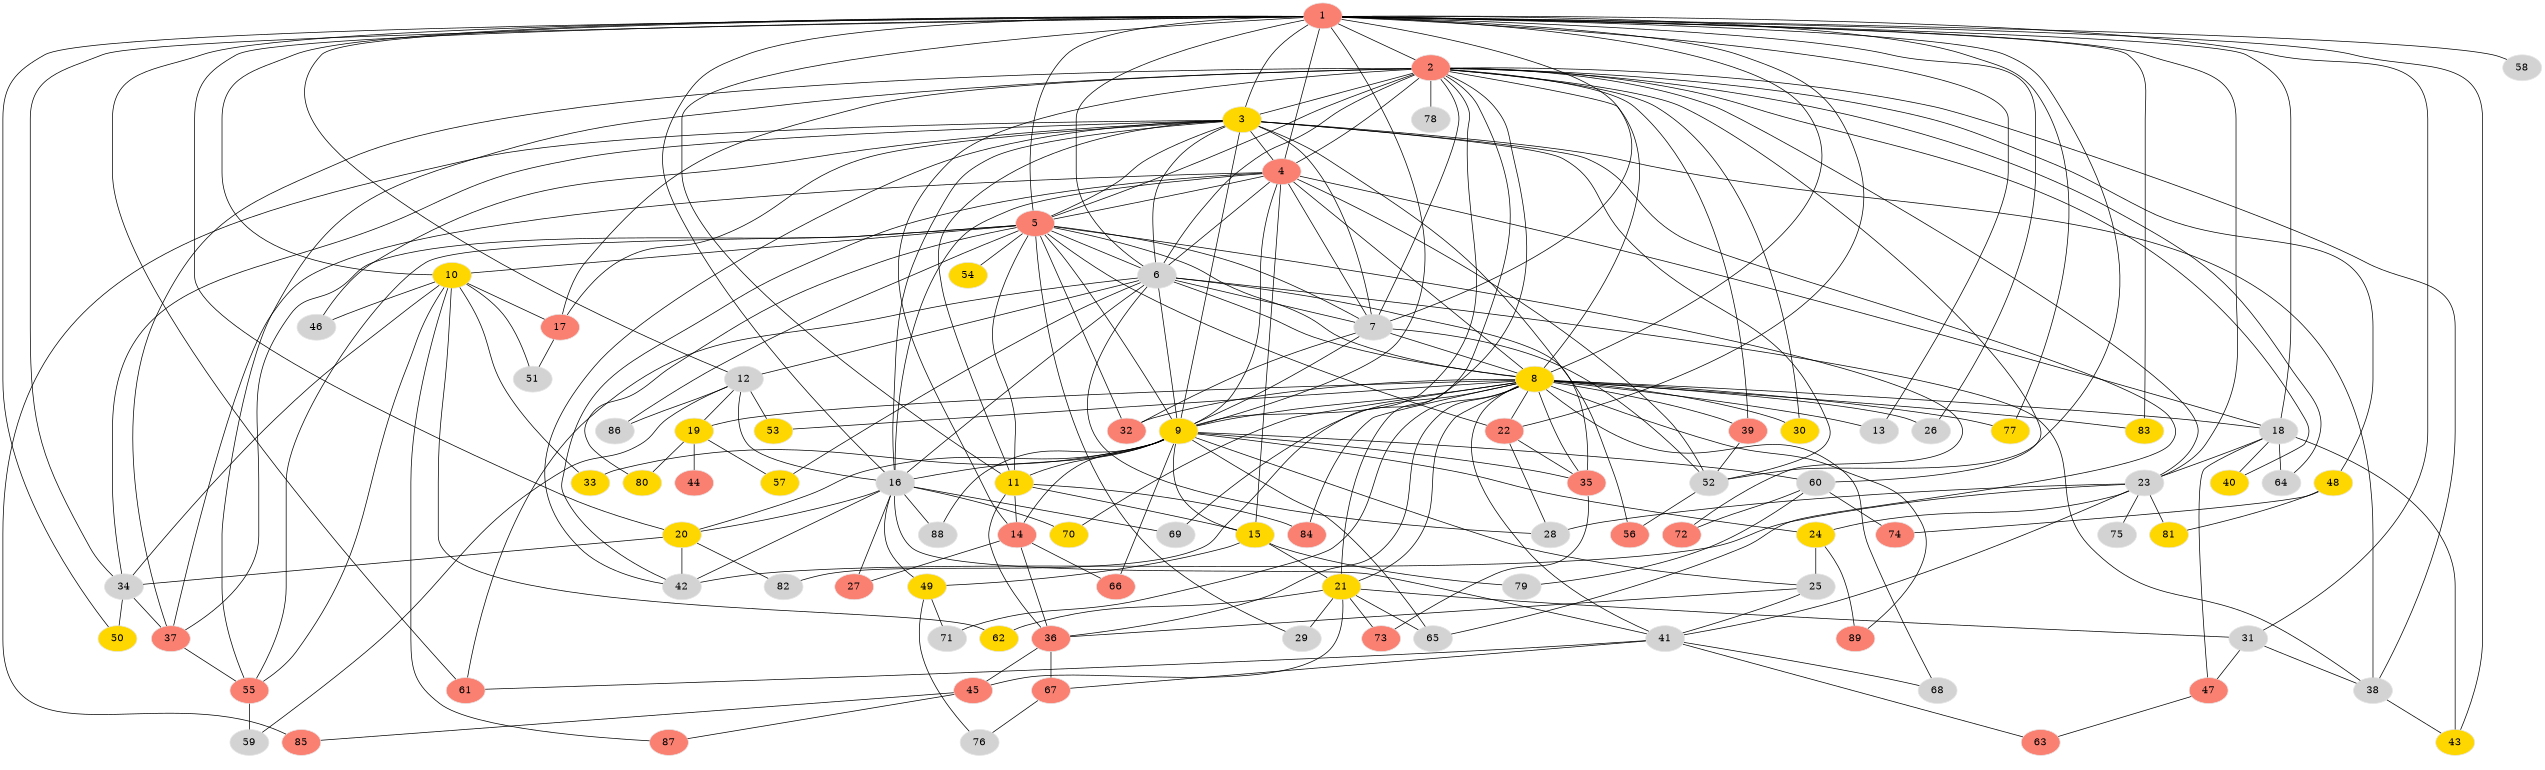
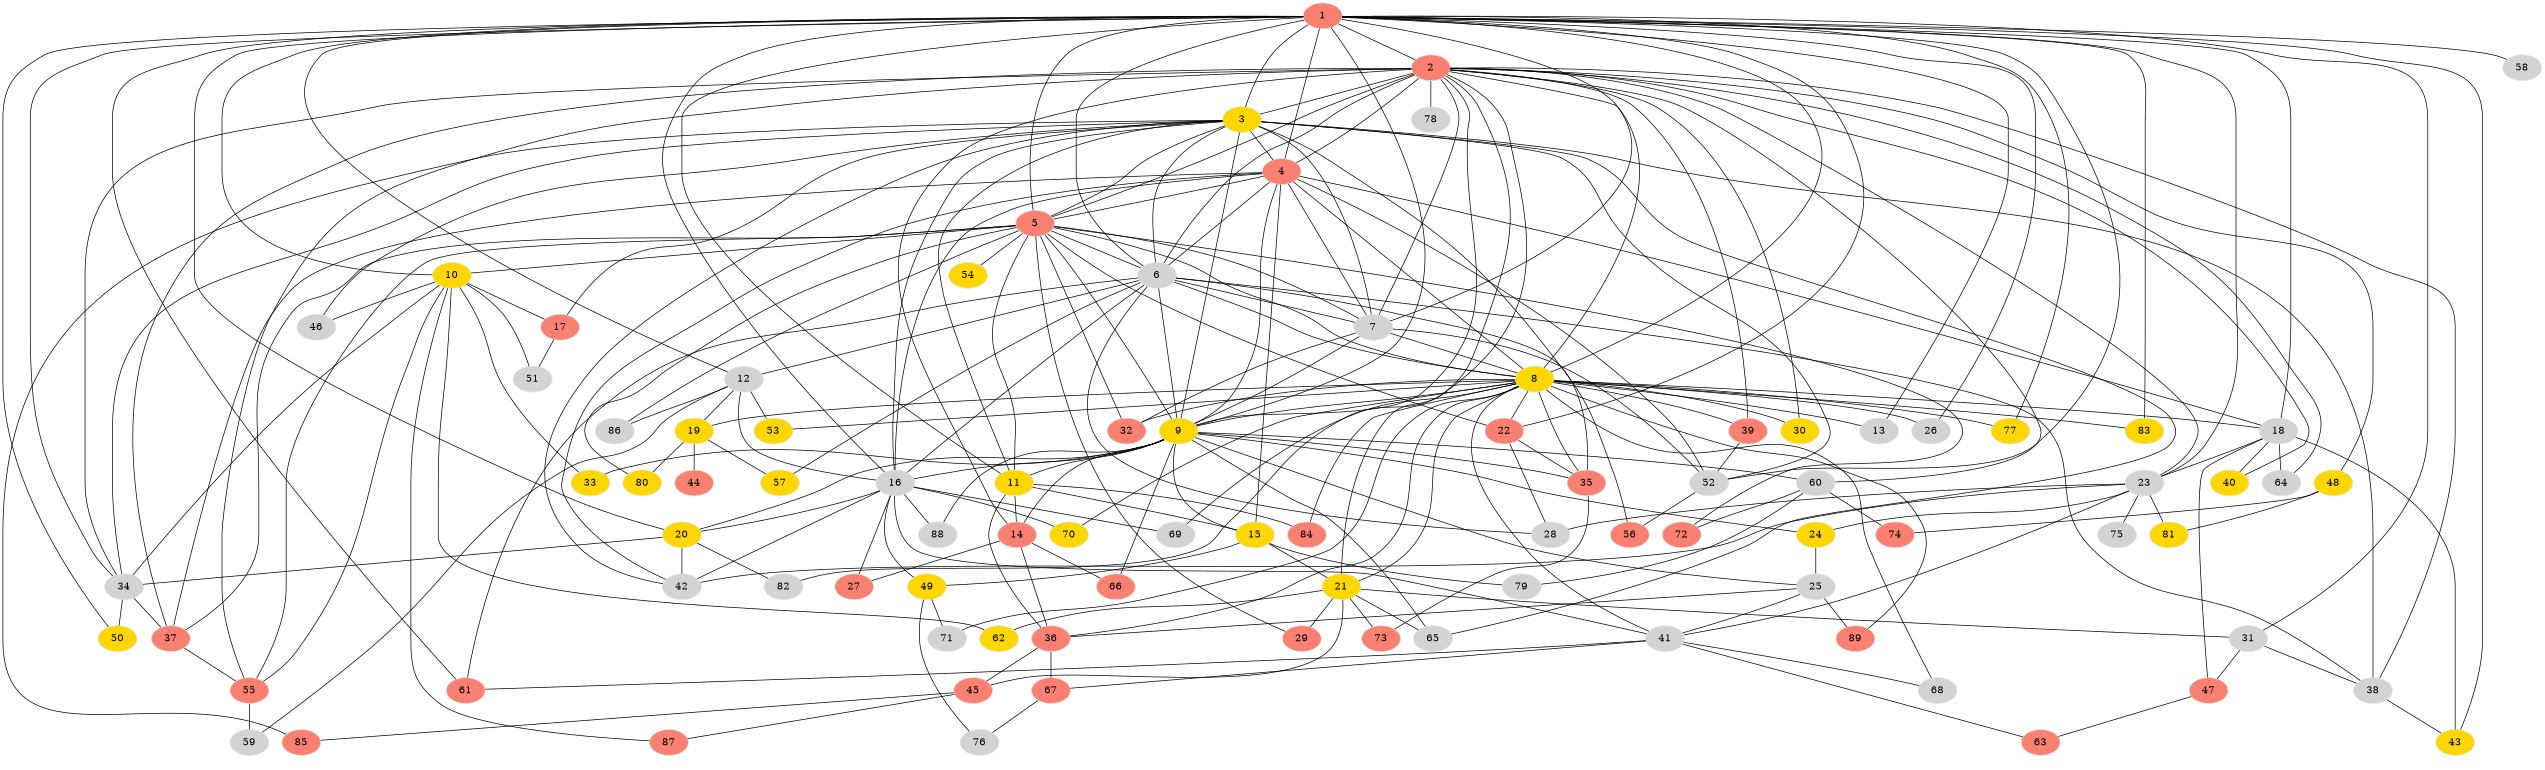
edge "2" -- "17": now "2" -- "34"
edge "24" -- "89": now "25" -- "89"
node "29": fillcolor lightgrey -> salmon
